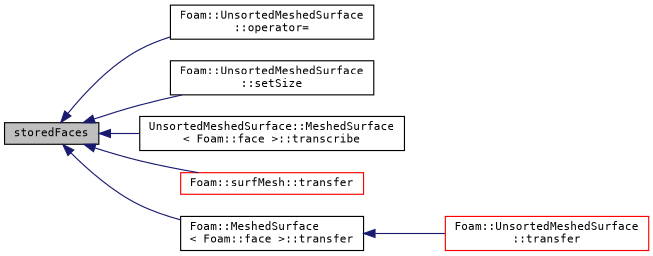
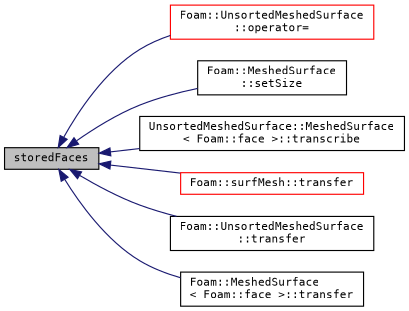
node "Foam::UnsortedMeshedSurface ::operator=": color black -> red
node "Foam::UnsortedMeshedSurface ::setSize": label "Foam::UnsortedMeshedSurface ::setSize" -> "Foam::MeshedSurface ::setSize"
edge "Foam::UnsortedMeshedSurface ::transfer" -> "Foam::MeshedSurface < Foam::face >::transfer": now "Foam::UnsortedMeshedSurface ::transfer" -> "storedFaces"
node "Foam::UnsortedMeshedSurface ::transfer": color red -> black
